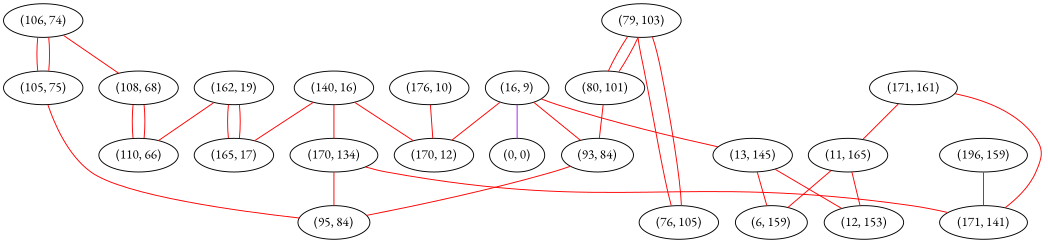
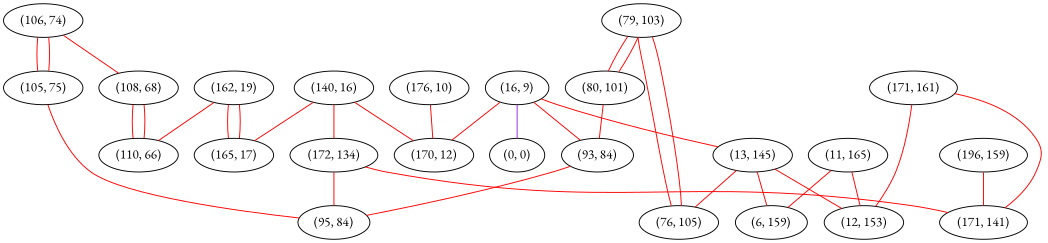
edge "(171, 161)" -- "(11, 165)": now "(171, 161)" -- "(12, 153)"
node "(170, 134)": label "(170, 134)" -> "(172, 134)"
edge "(13, 145)" -- "(76, 105)": added
